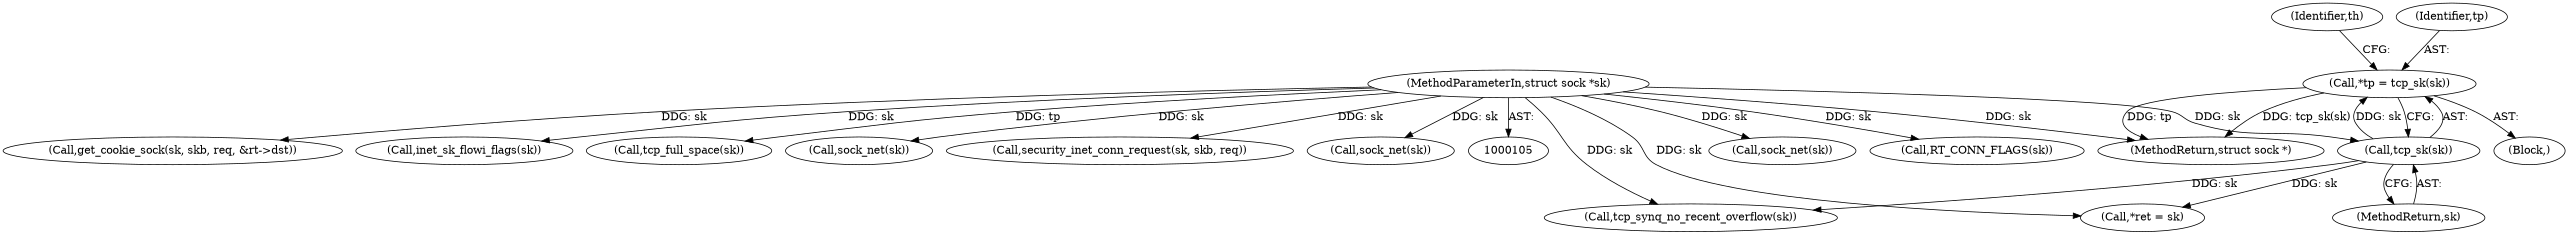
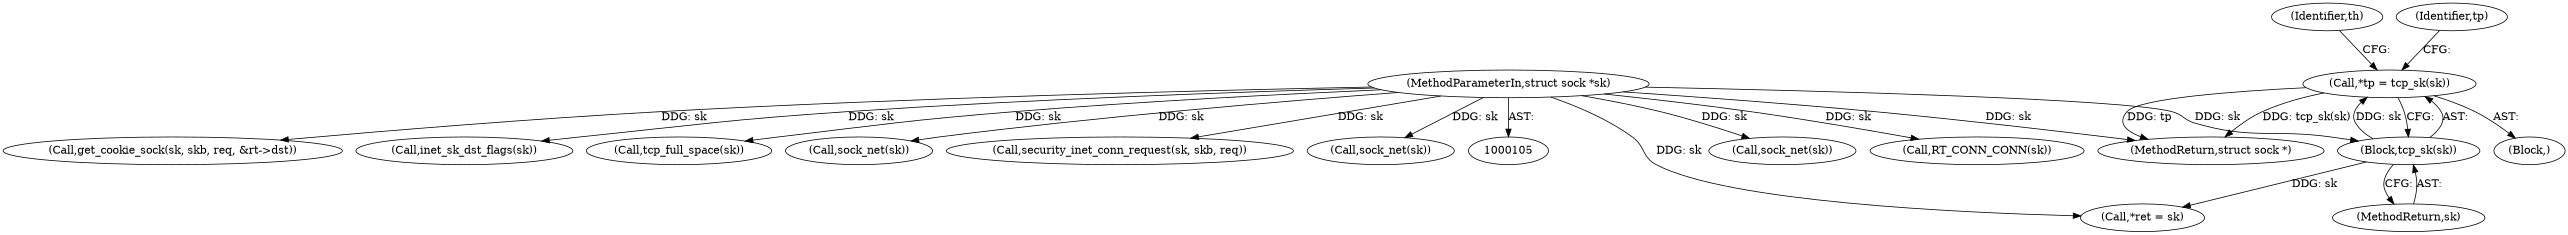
edge "(Identifier,tp)" -> "(Call,*tp = tcp_sk(sk))": label "AST: " -> "CFG: "
edge "(MethodParameterIn,struct sock *sk)" -> "(Call,tcp_full_space(sk))": label "DDG: tp" -> "DDG: sk"
node "(Call,inet_sk_flowi_flags(sk))": label "(Call,inet_sk_flowi_flags(sk))" -> "(Call,inet_sk_dst_flags(sk))"
node "(Call,RT_CONN_FLAGS(sk))": label "(Call,RT_CONN_FLAGS(sk))" -> "(Call,RT_CONN_CONN(sk))"
node "(Call,tcp_sk(sk))": label "(Call,tcp_sk(sk))" -> "(Block,tcp_sk(sk))"
node "(Call,tcp_synq_no_recent_overflow(sk))": removed
